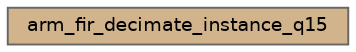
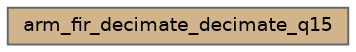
node "arm_fir_decimate_instance_q15": label "arm_fir_decimate_instance_q15" -> "arm_fir_decimate_decimate_q15"
